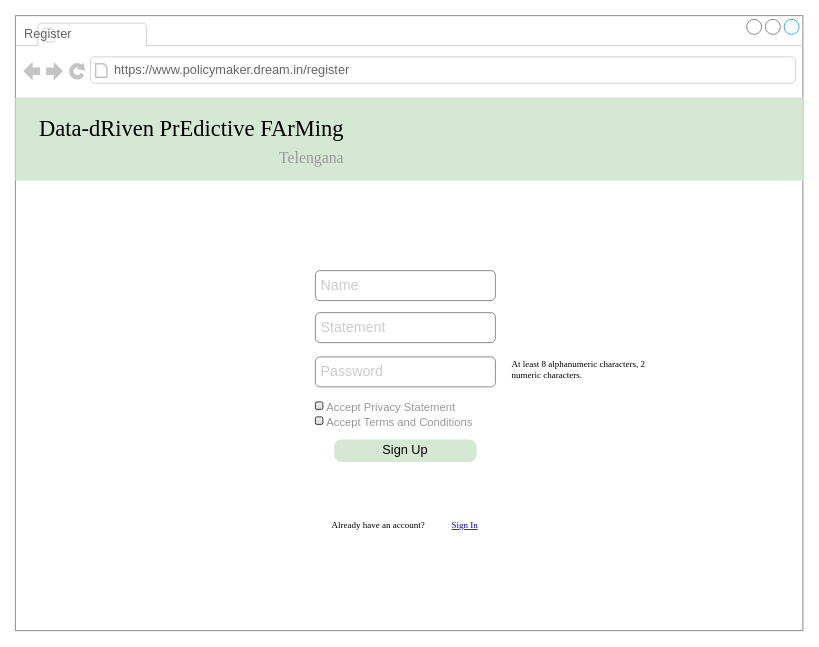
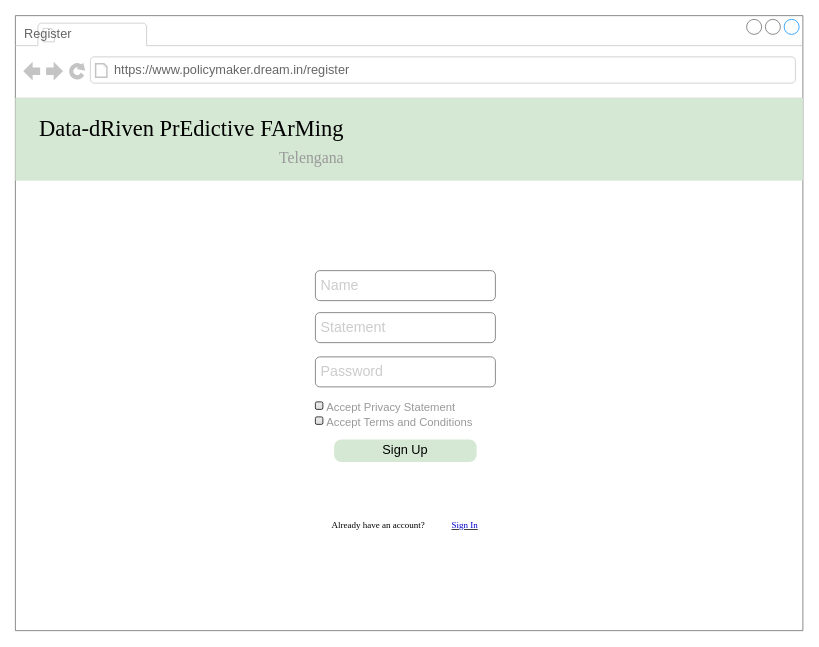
node "At least 8 alphanumeric characters, 2 numeric characters.": removed
